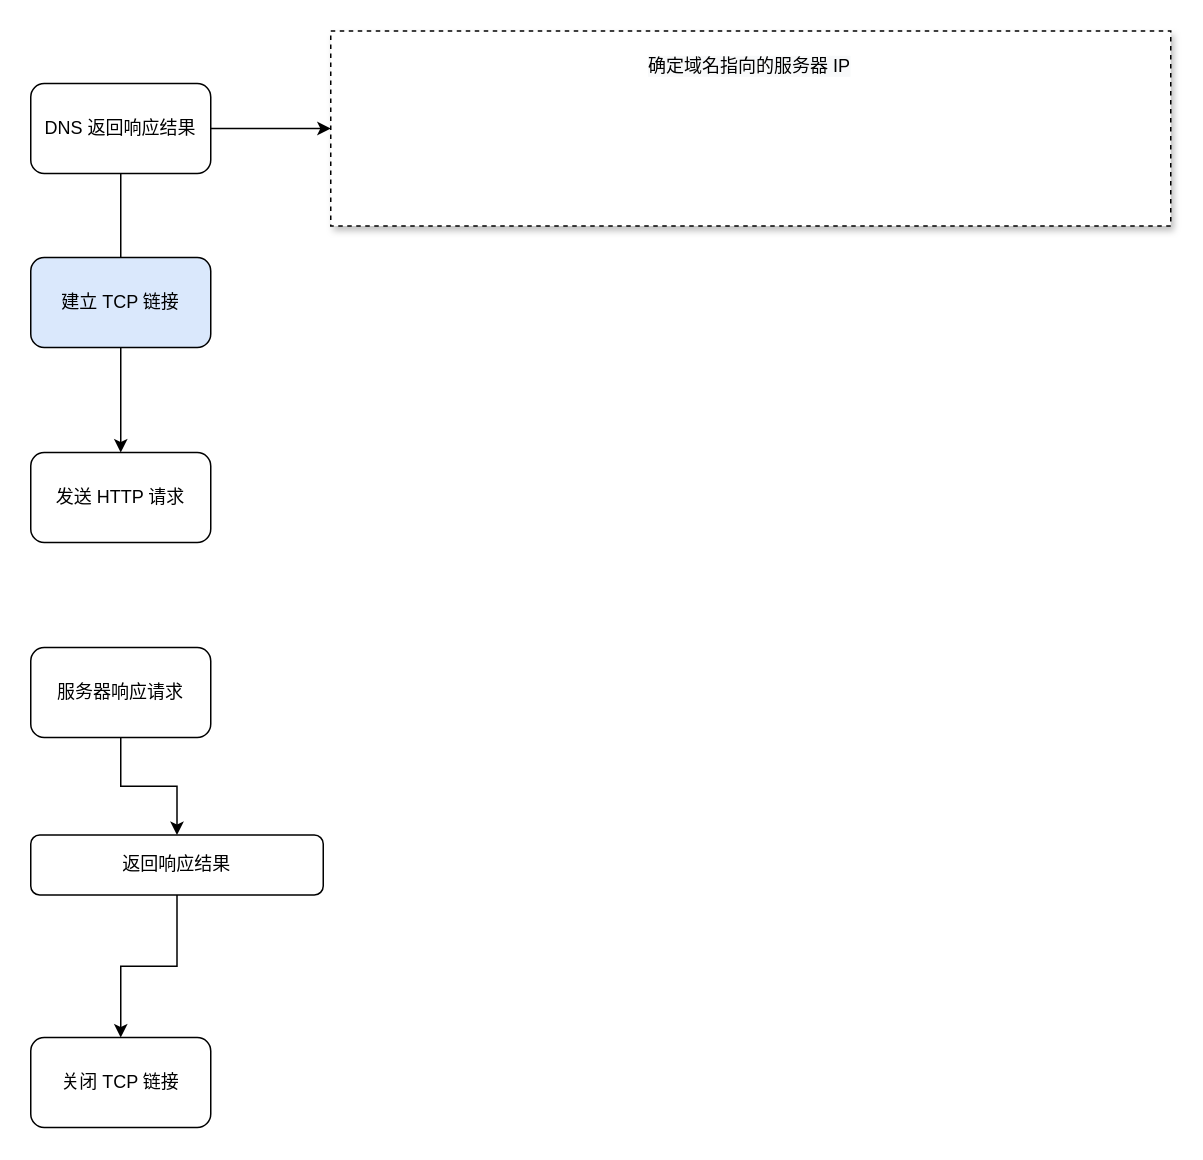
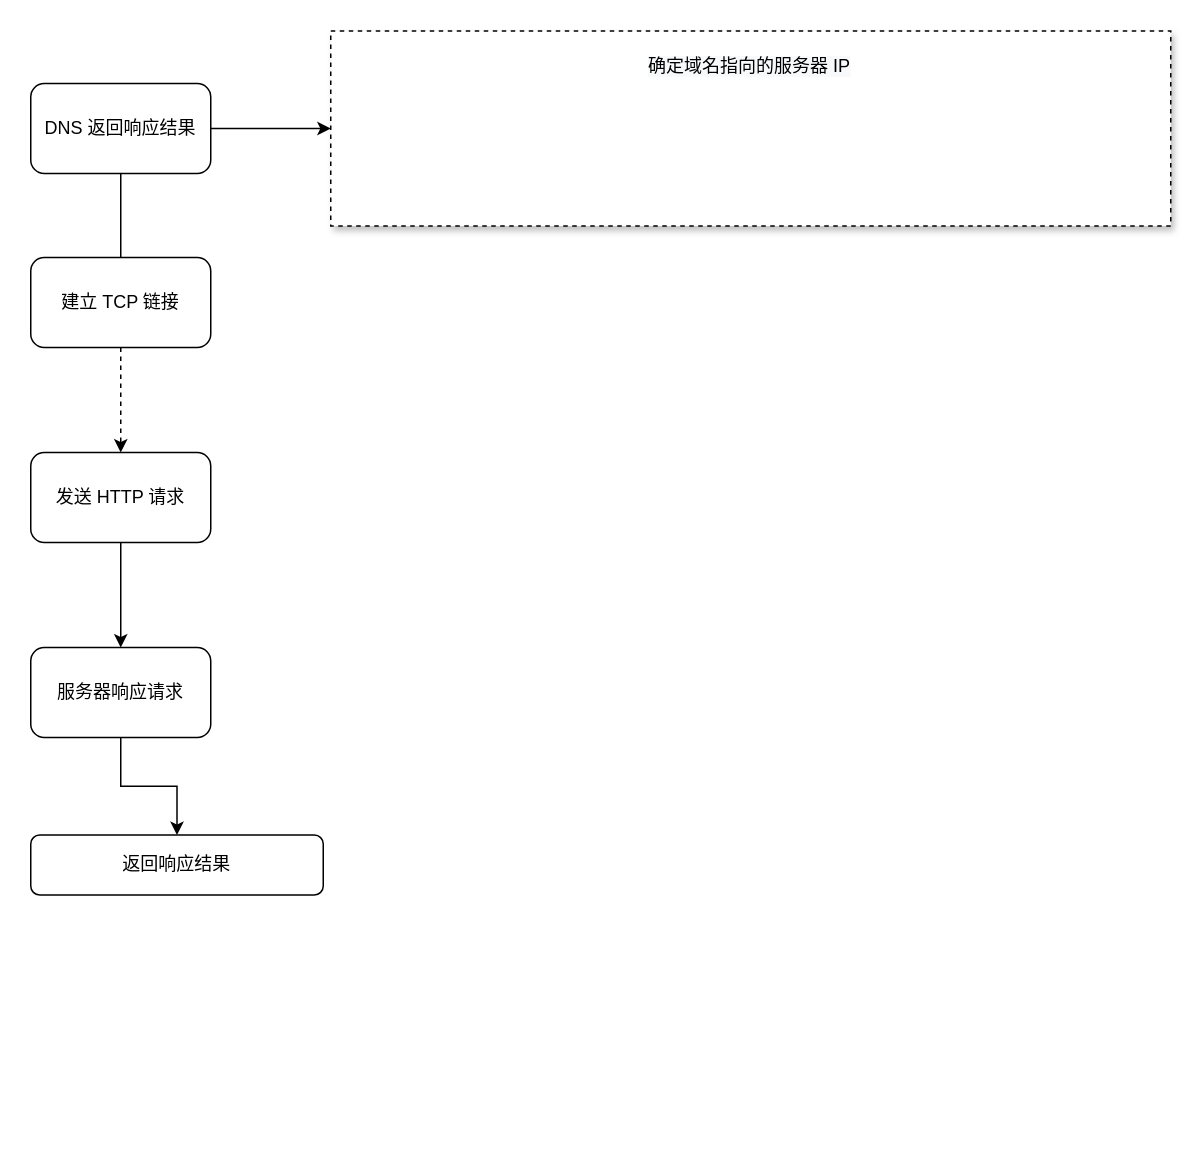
node "建立 TCP 链接": fillcolor #dae8fc -> #ffffff
edge "建立 TCP 链接" -> "发送 HTTP 请求": style solid -> dashed
edge "发送 HTTP 请求" -> "服务器响应请求": added
edge "返回响应结果" -> "关闭 TCP 链接": removed
node "关闭 TCP 链接": removed
